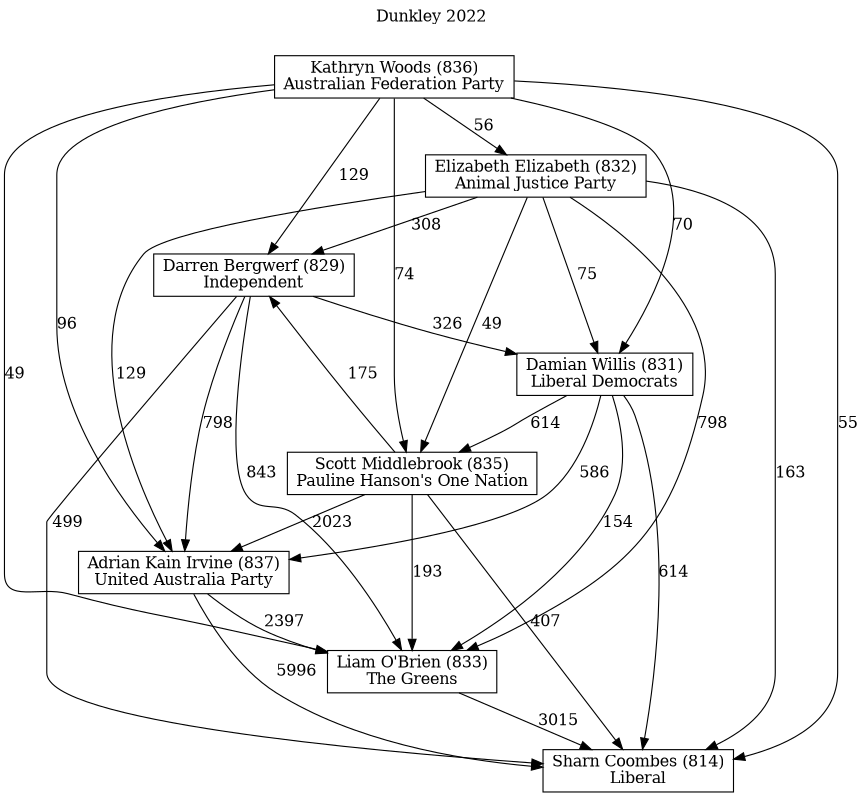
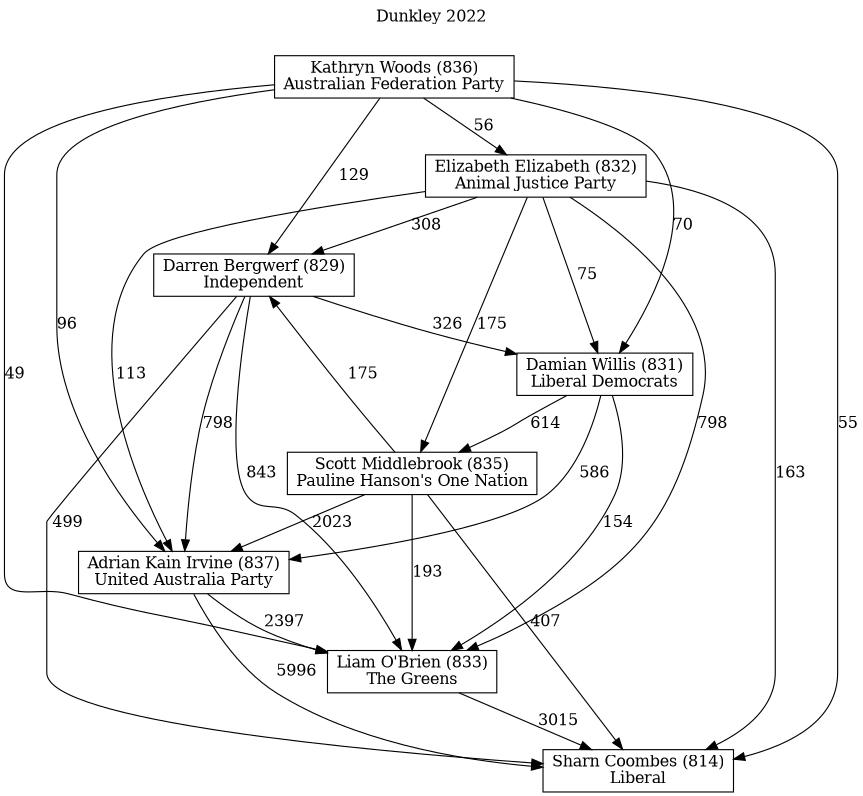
edge "Kathryn Woods (836) Australian Federation Party" -> "Scott Middlebrook (835) Pauline Hanson's One Nation": removed, label "74"
edge "Elizabeth Elizabeth (832) Animal Justice Party" -> "Scott Middlebrook (835) Pauline Hanson's One Nation": label "49" -> "175"
edge "Elizabeth Elizabeth (832) Animal Justice Party" -> "Adrian Kain Irvine (837) United Australia Party": label "129" -> "113"
edge "Damian Willis (831) Liberal Democrats" -> "Sharn Coombes (814) Liberal": removed, label "614"
